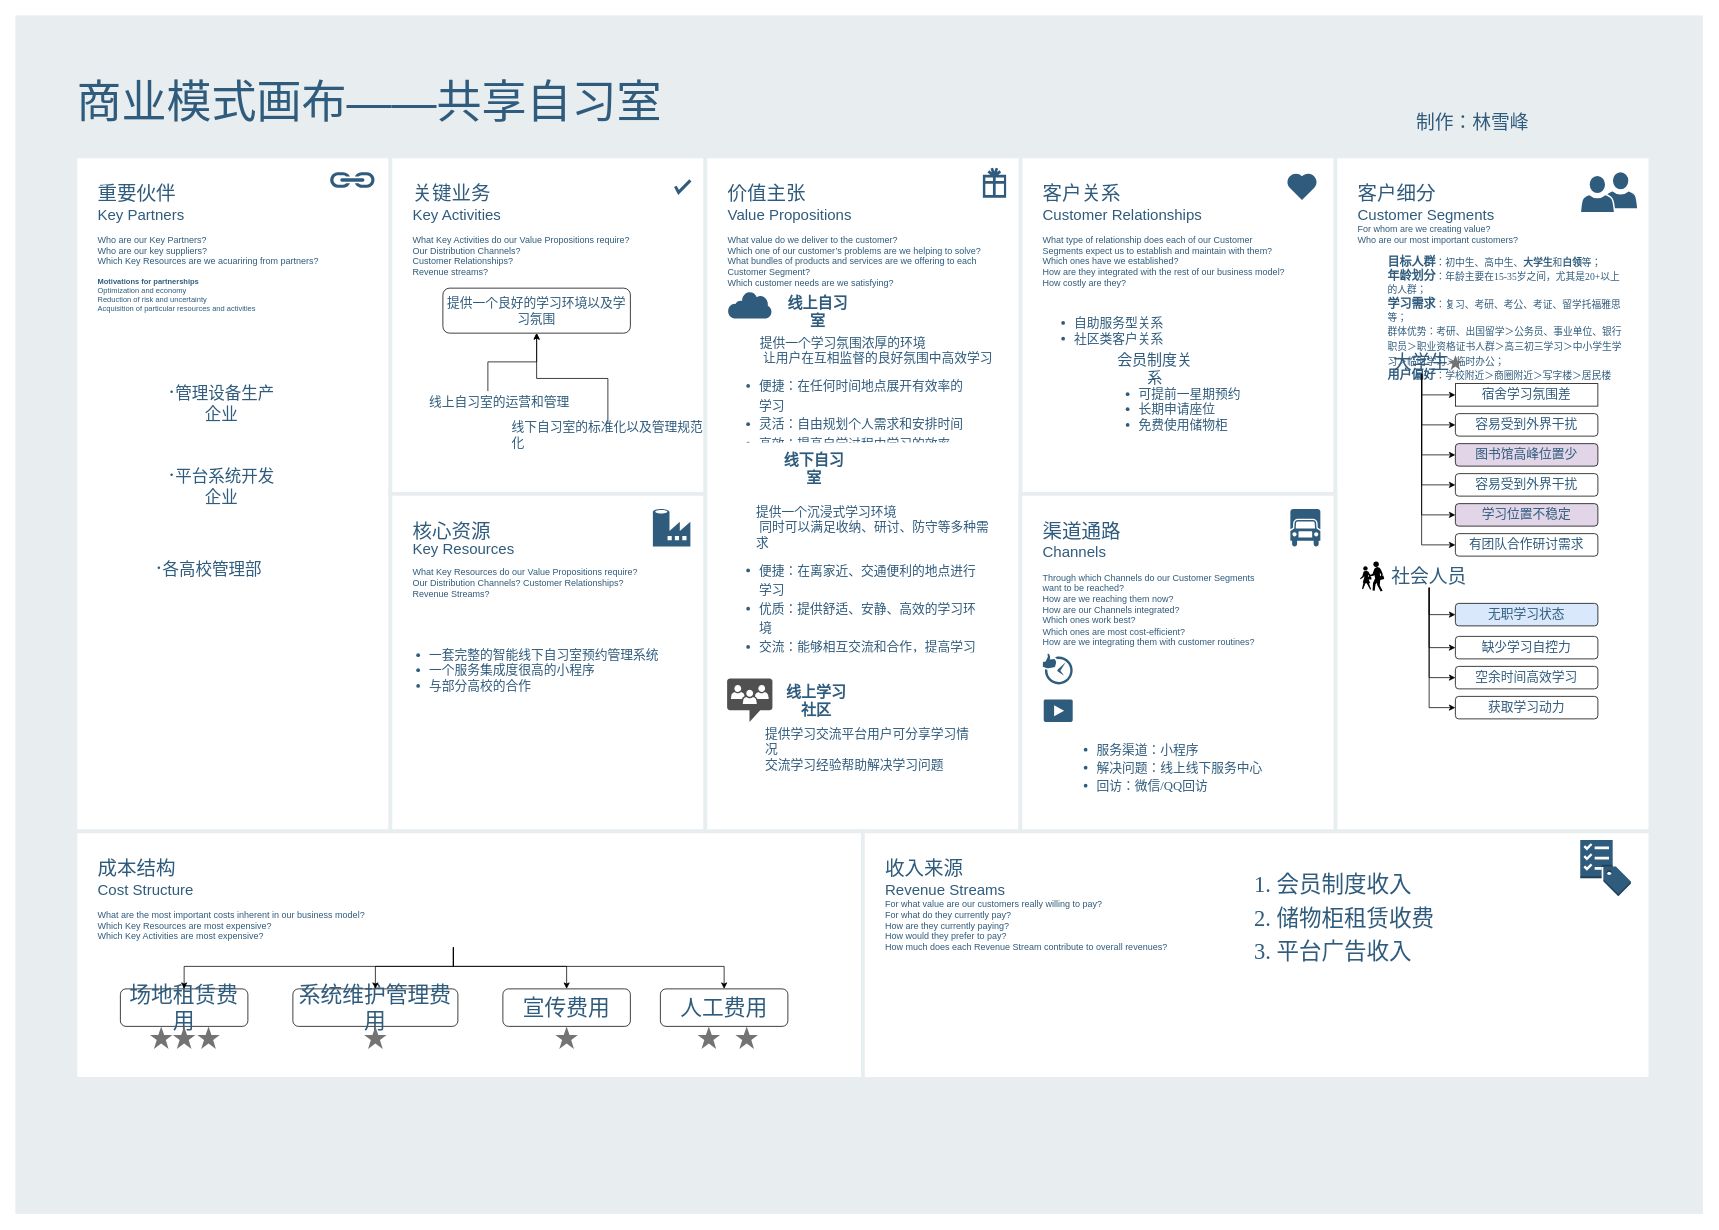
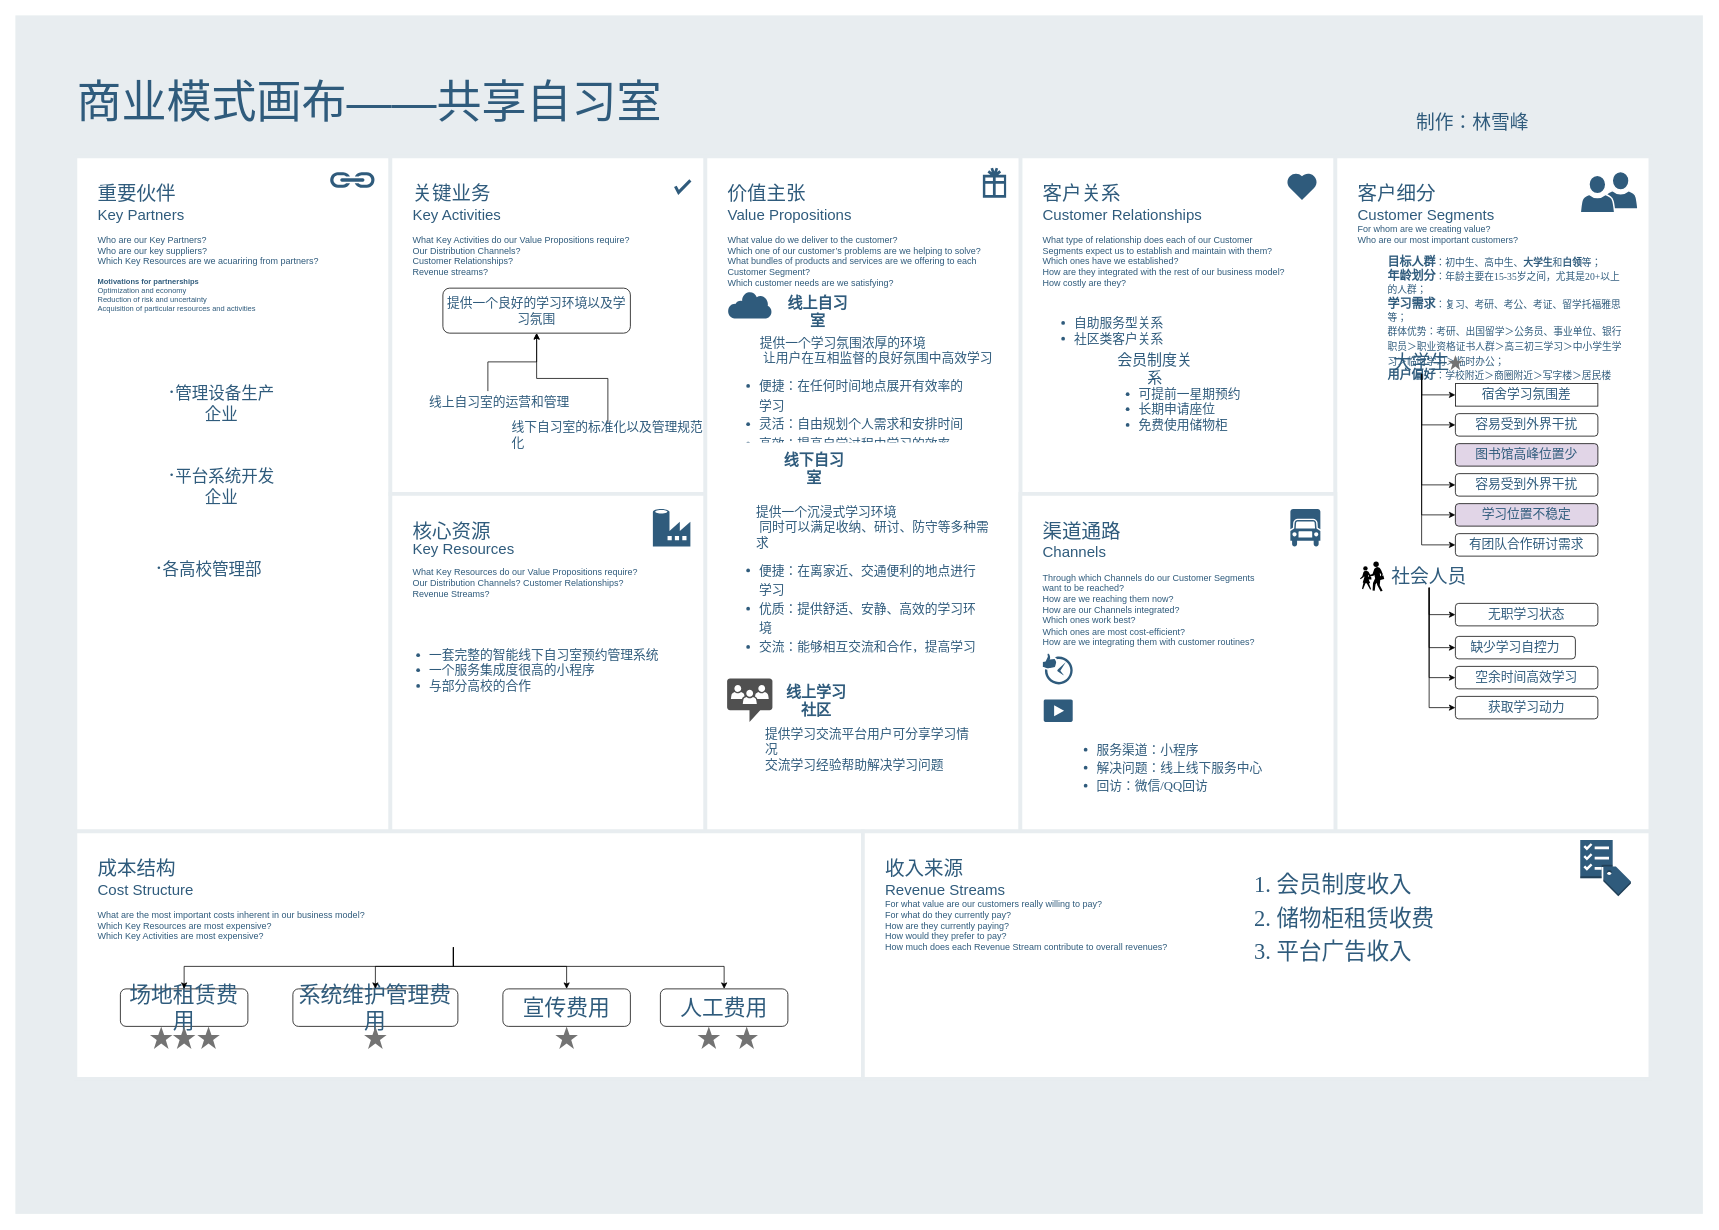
edge "大学生" -> "图书馆高峰位置少": removed
node "无职学习状态": fillcolor #dae8fc -> #ffffff
node "缺少学习自控力": size 143x23 -> 120x23
